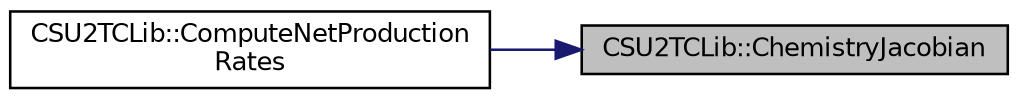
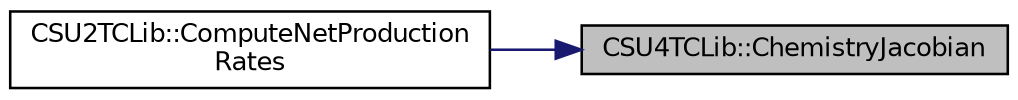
node "CSU2TCLib::ChemistryJacobian": label "CSU2TCLib::ChemistryJacobian" -> "CSU4TCLib::ChemistryJacobian"
